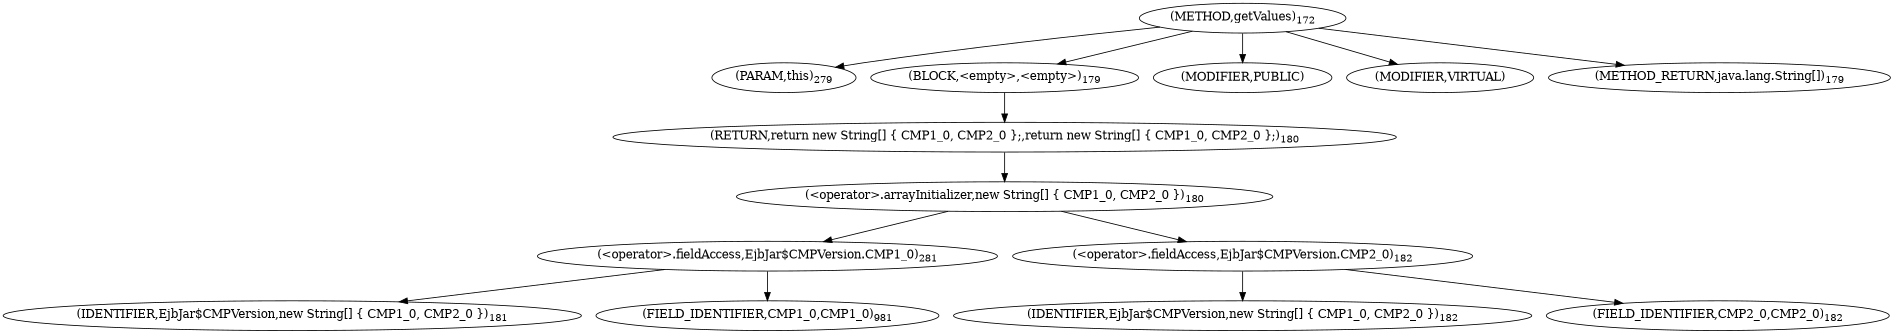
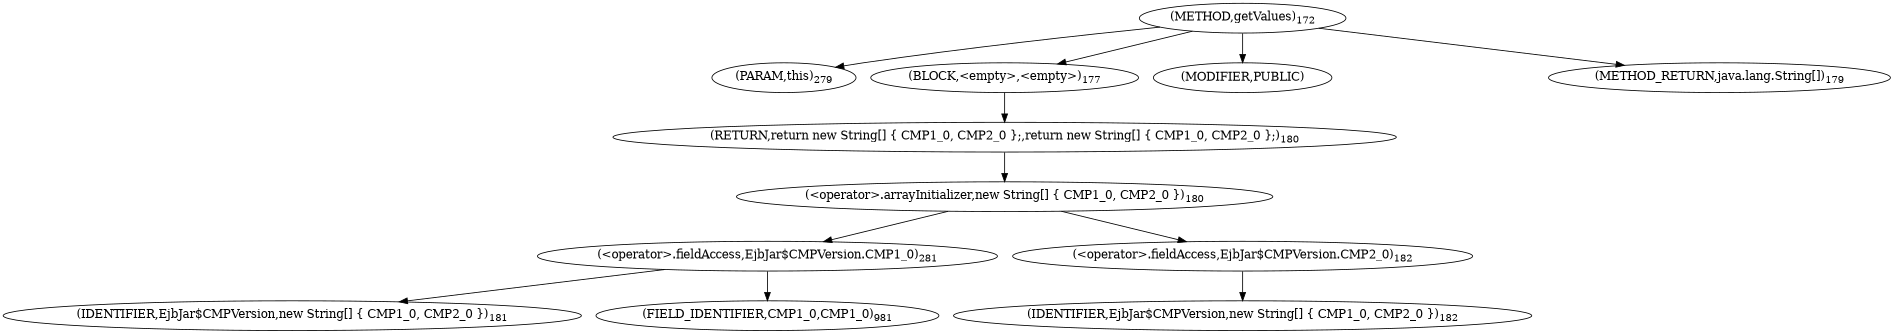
node "(BLOCK,<empty>,<empty>)": text "179" -> "177"
node "(MODIFIER,VIRTUAL)": removed
node "(FIELD_IDENTIFIER,CMP2_0,CMP2_0)": removed
